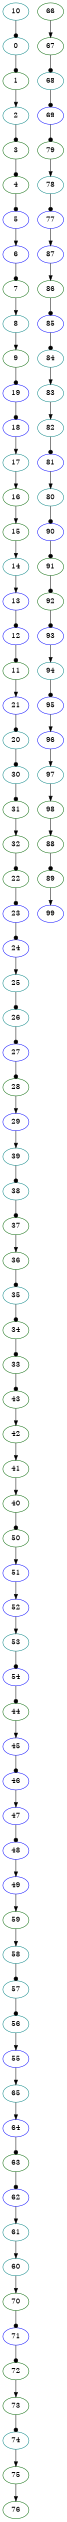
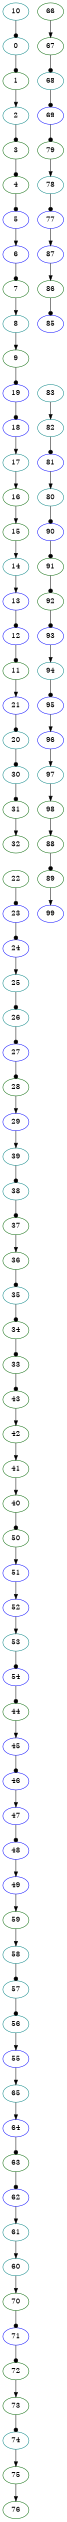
node "84": removed
edge "32" -> "22": removed
